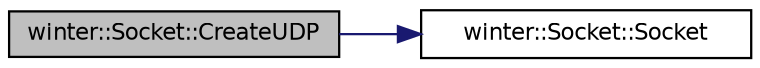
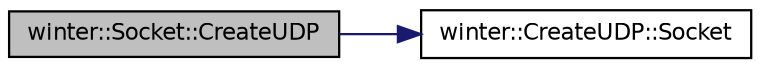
node "winter::Socket::Socket": label "winter::Socket::Socket" -> "winter::CreateUDP::Socket"
